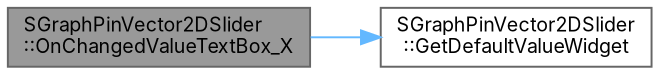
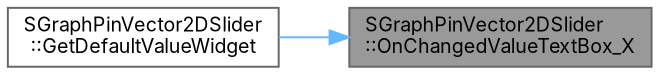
edge "SGraphPinVector2DSlider ::OnChangedValueTextBox_X" -> "SGraphPinVector2DSlider ::GetDefaultValueWidget": reversed
